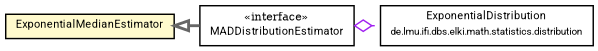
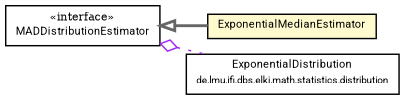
edge "MADDistributionEstimator" -> "ExponentialMedianEstimator": reversed
